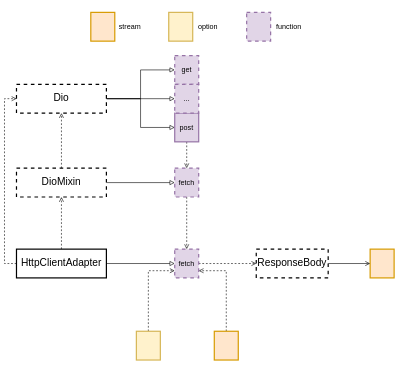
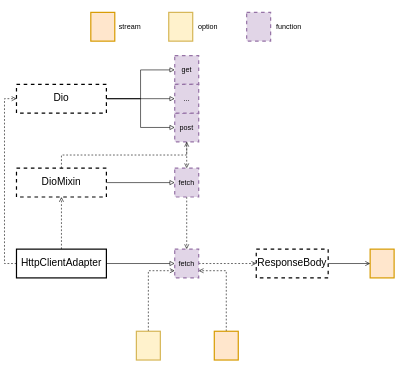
node "post": style solid -> dashed
edge "DioMixin" -> "Dio": now "DioMixin" -> "post"
